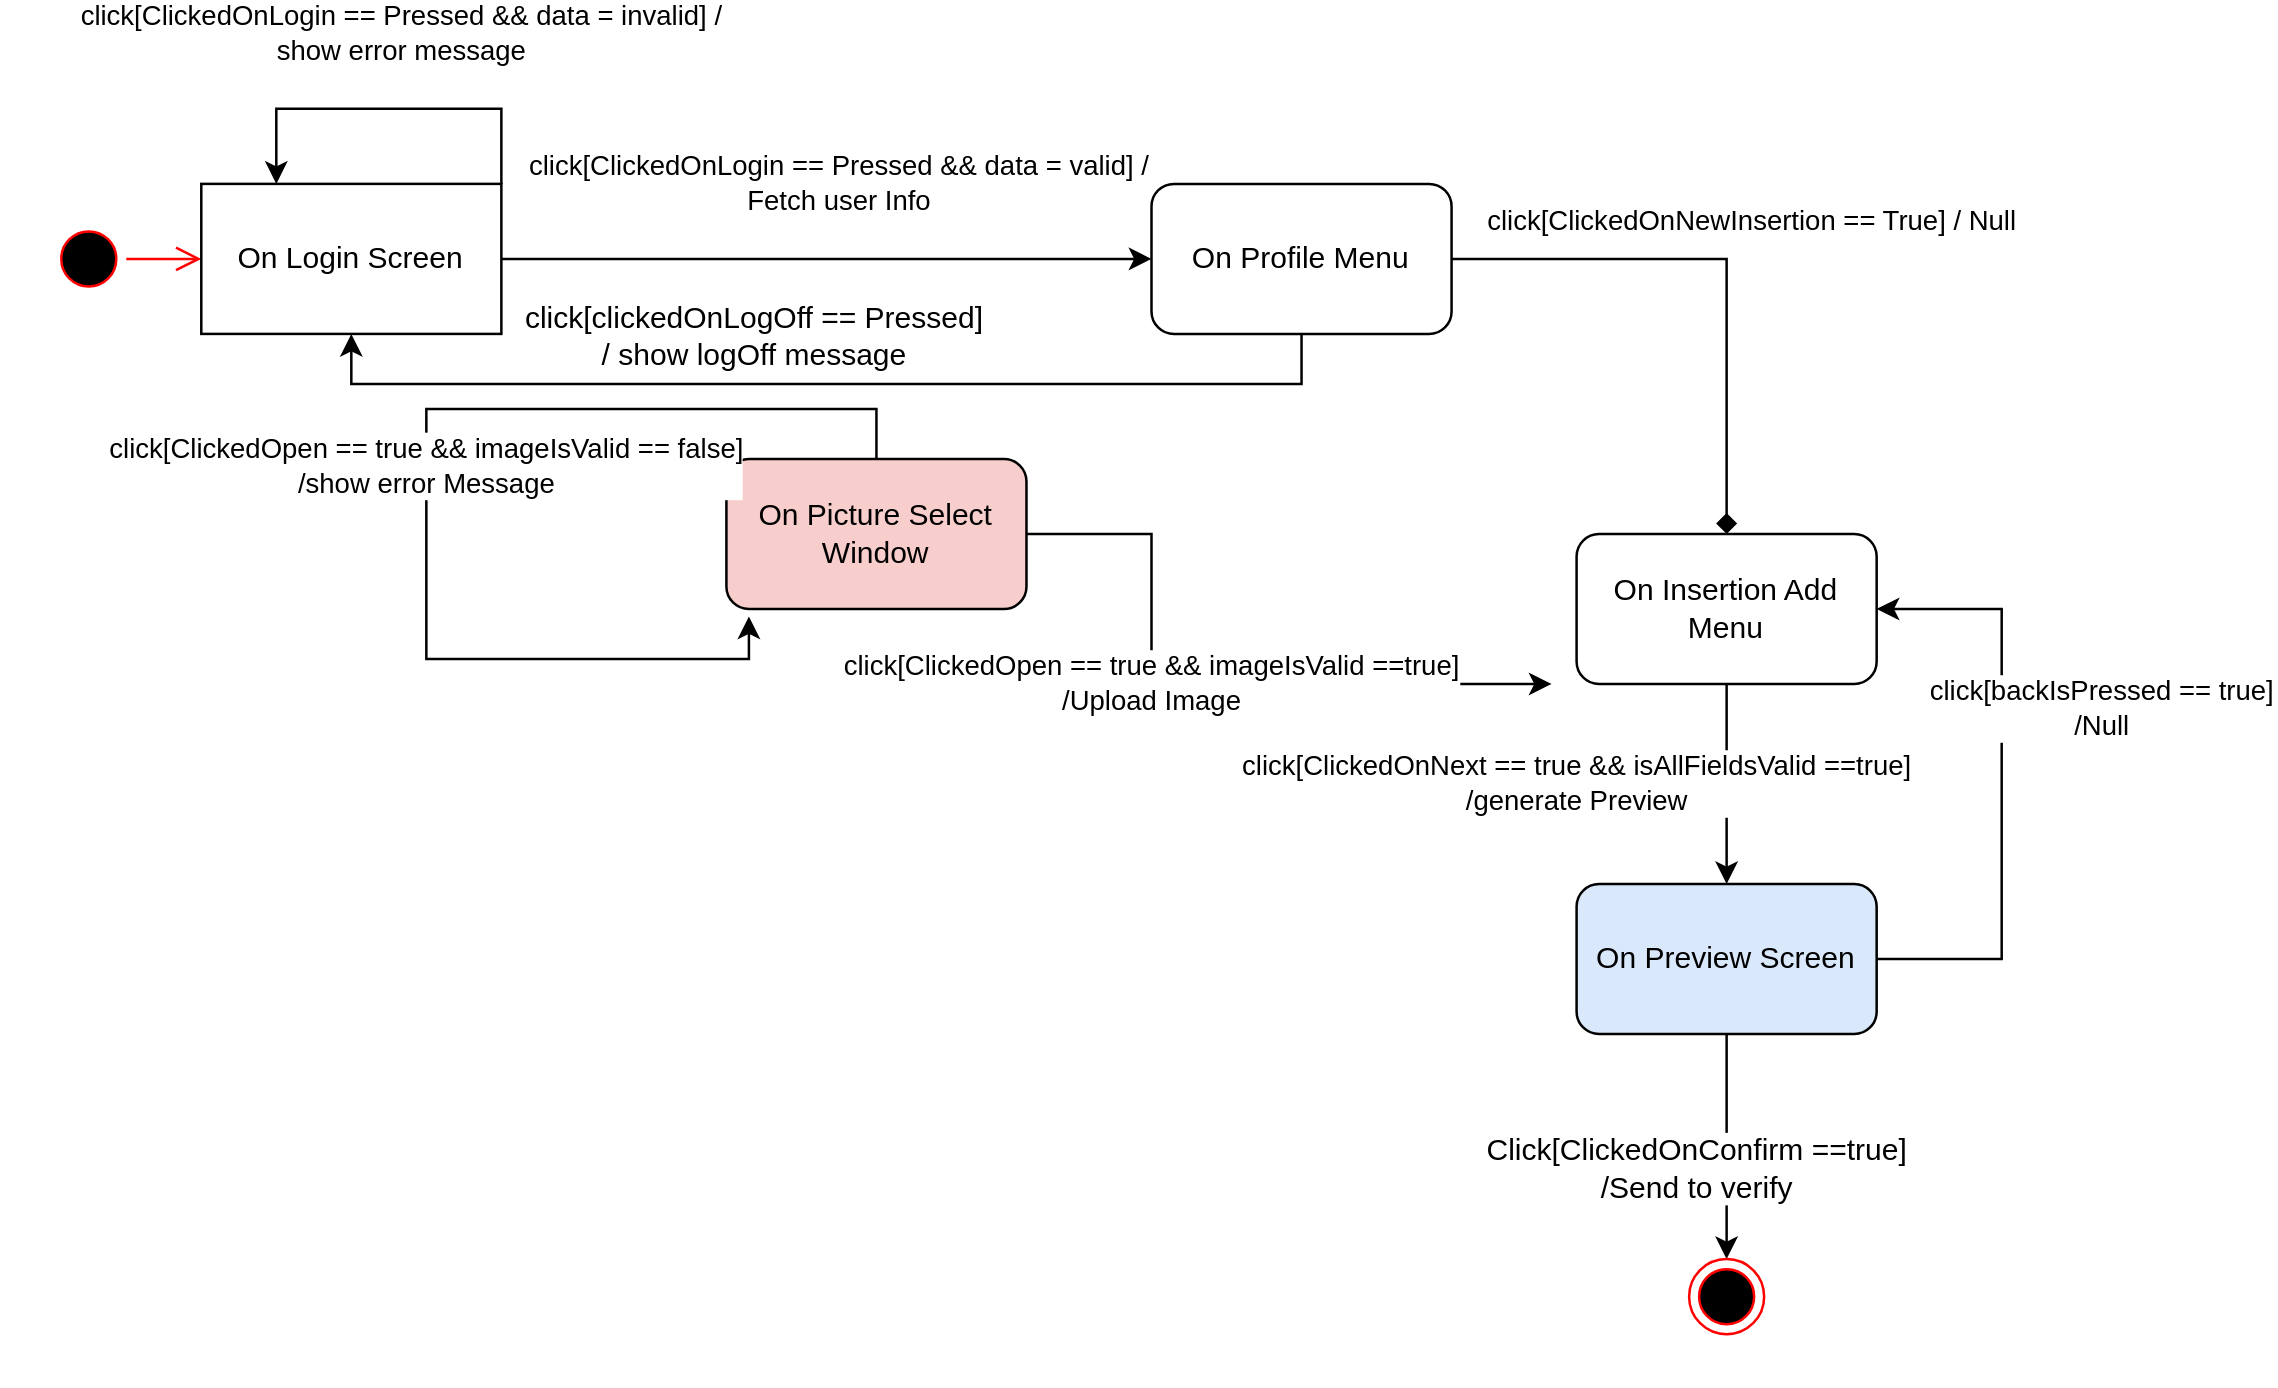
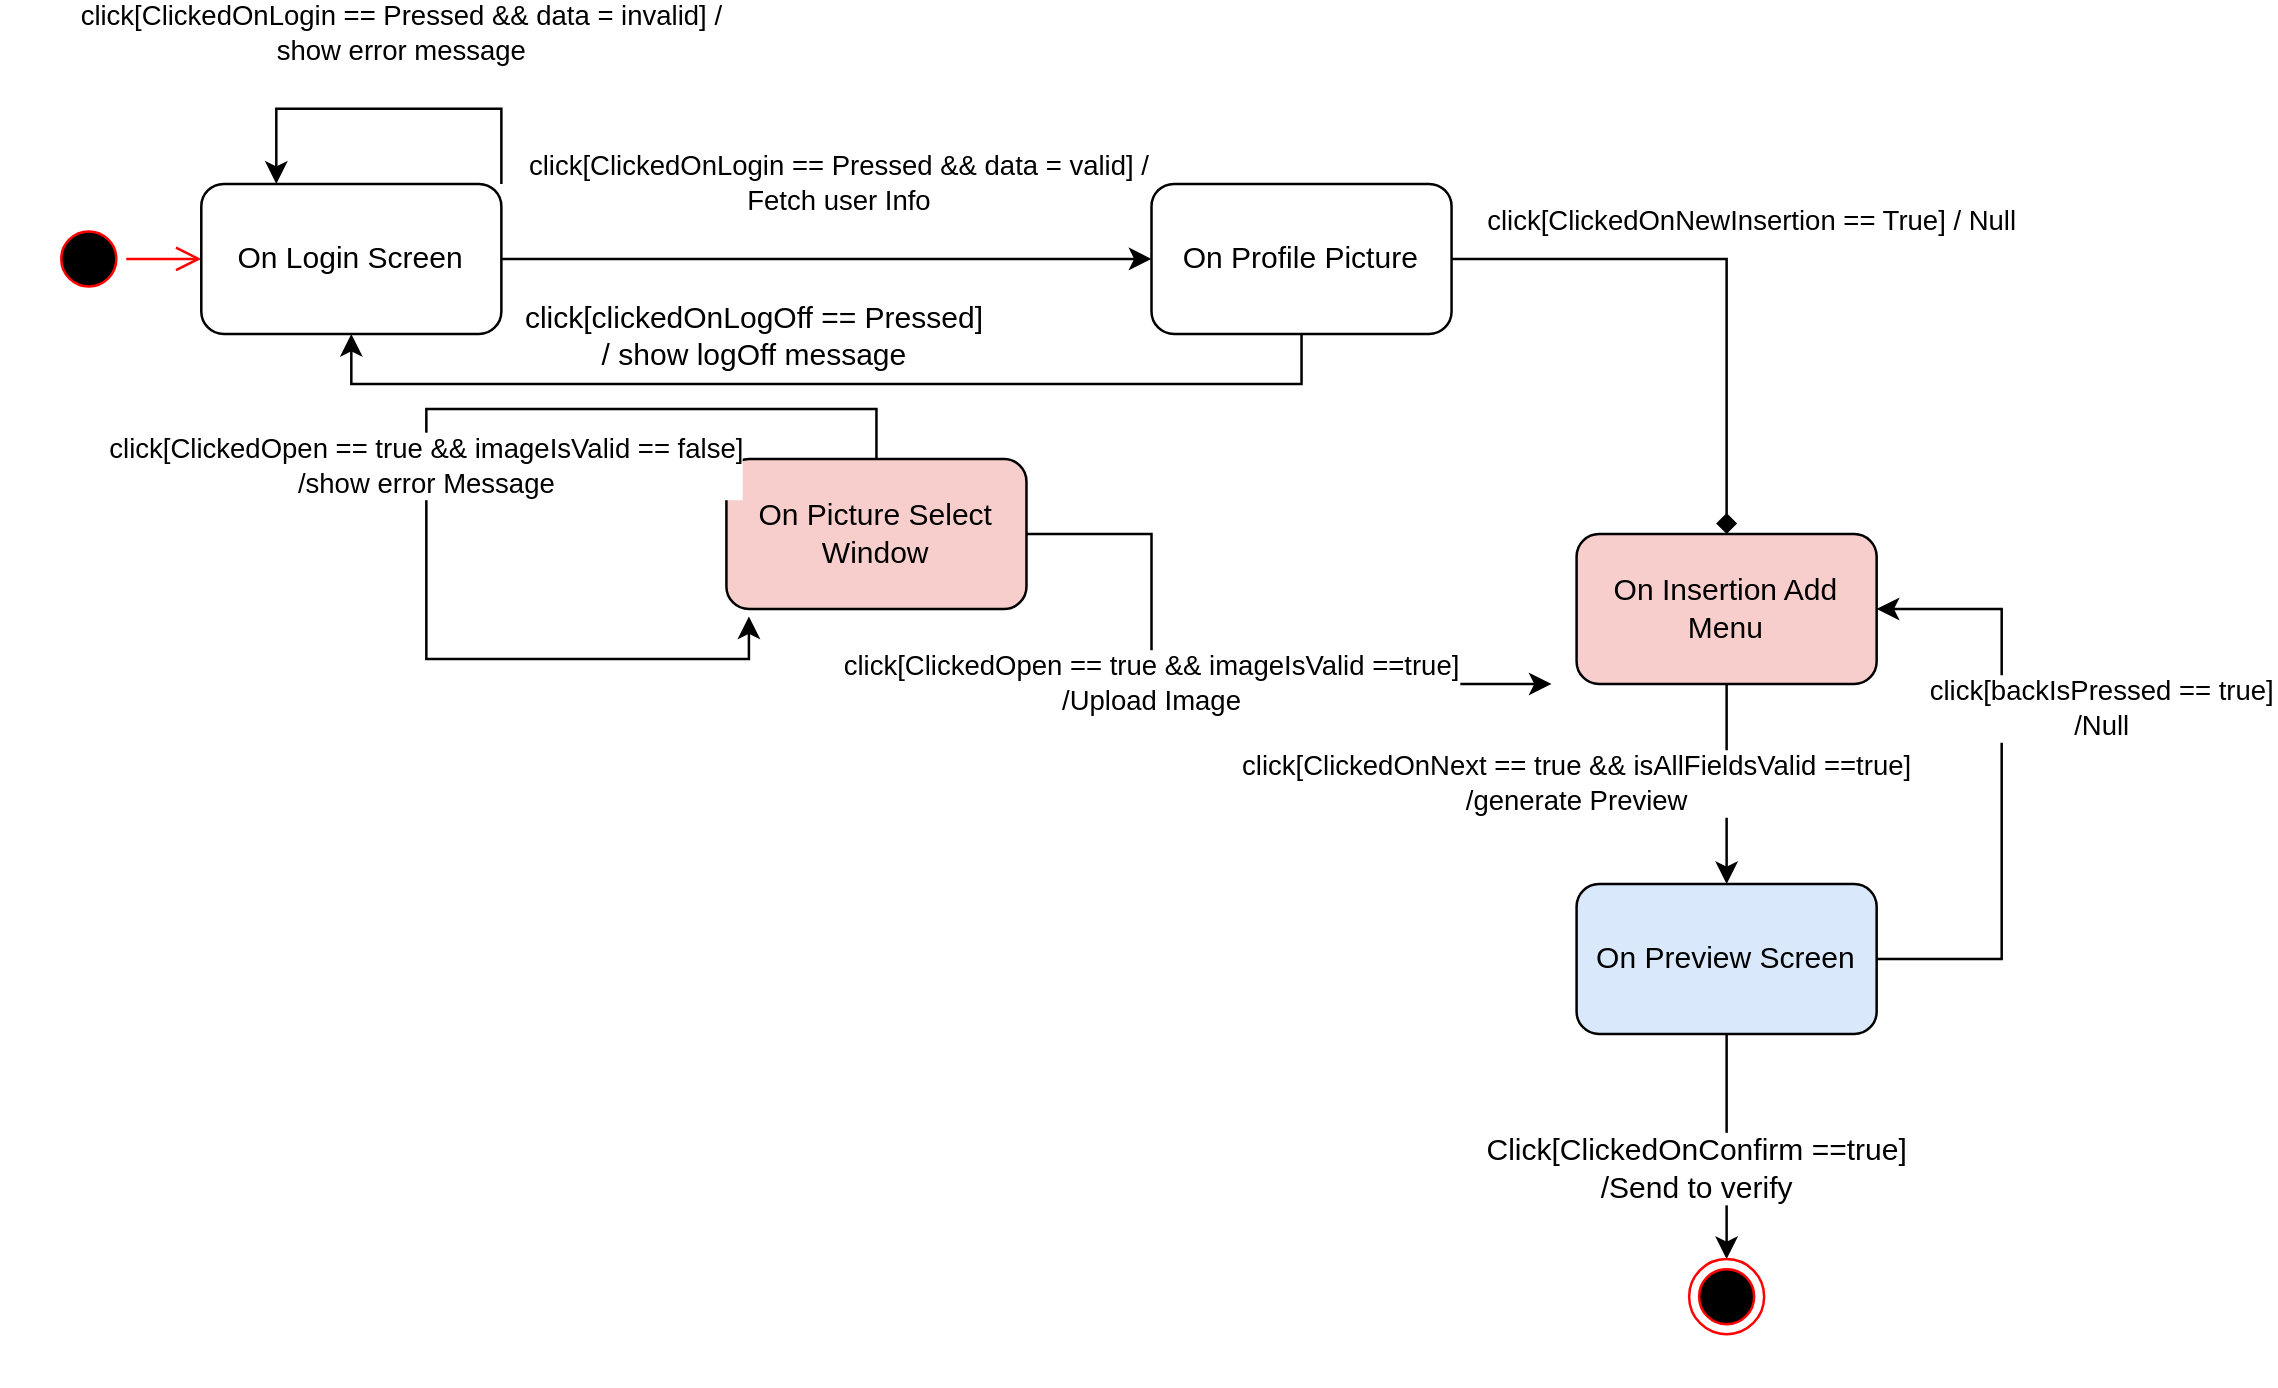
node "On Login Screen": shape rectangle -> rounded rectangle
node "On Profile Menu": label "On Profile Menu" -> "On Profile Picture"
node "On Insertion Add Menu": fillcolor #ffffff -> #f8cecc
